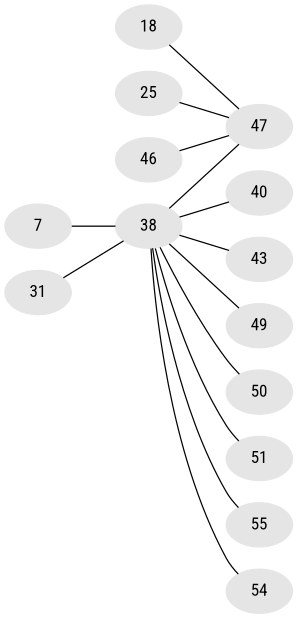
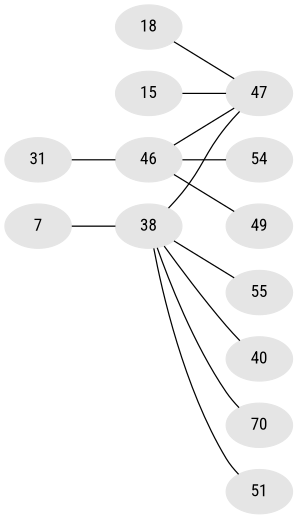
node "25": label "25" -> "15"
edge "38" -- "31": now "46" -- "31"
node "43": removed
edge "38" -- "49": now "46" -- "49"
node "50": label "50" -> "70"
edge "38" -- "54": now "46" -- "54"
